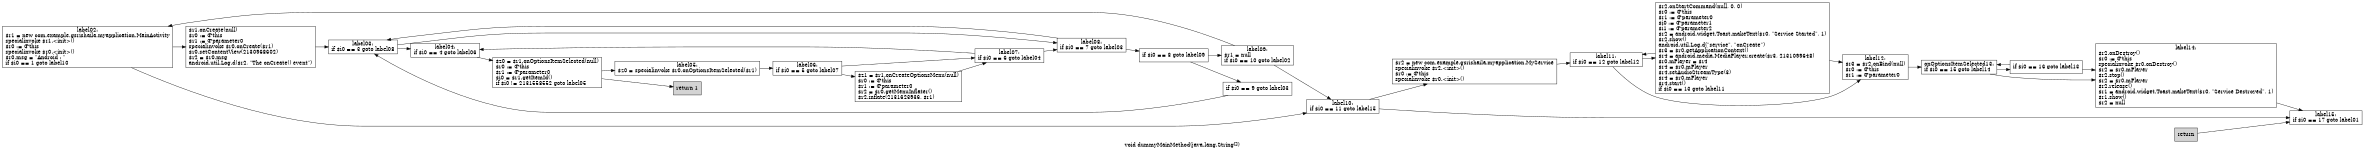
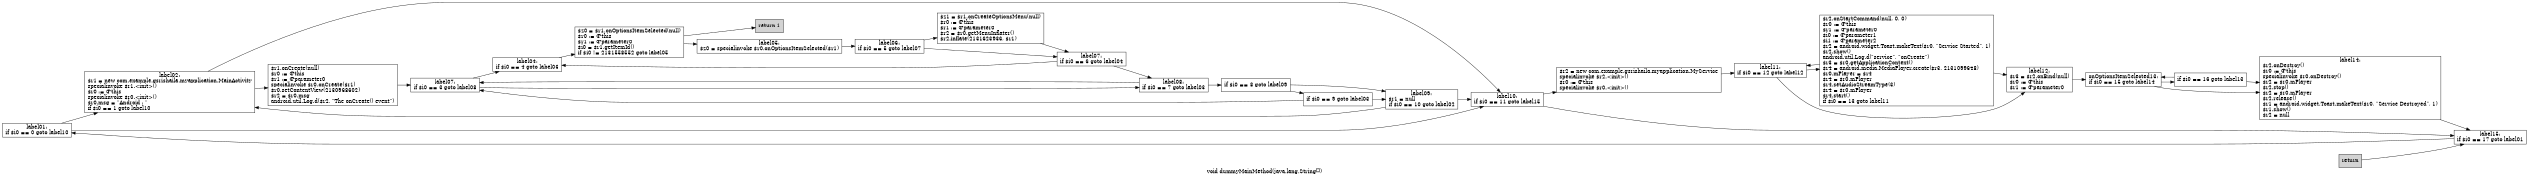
node "label03: if $i0 == 3 goto label08": label "label03: if $i0 == 3 goto label08" -> "label07: if $i0 == 3 goto label08"
edge "if $i0 == 9 goto label03" -> "label09: $r1 = null if $i0 == 10 goto label02": added
node "label01: if $i0 == 0 goto label10": added
